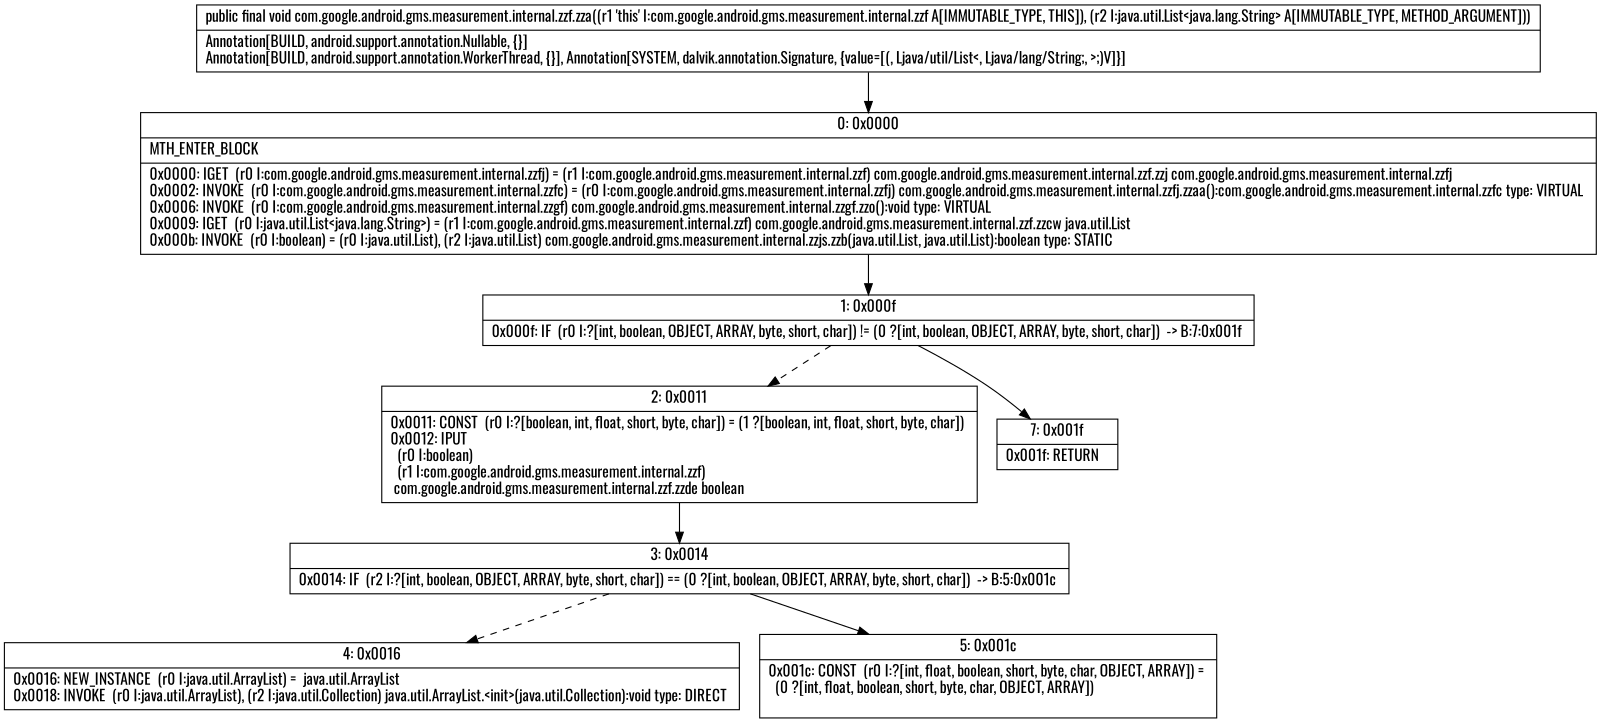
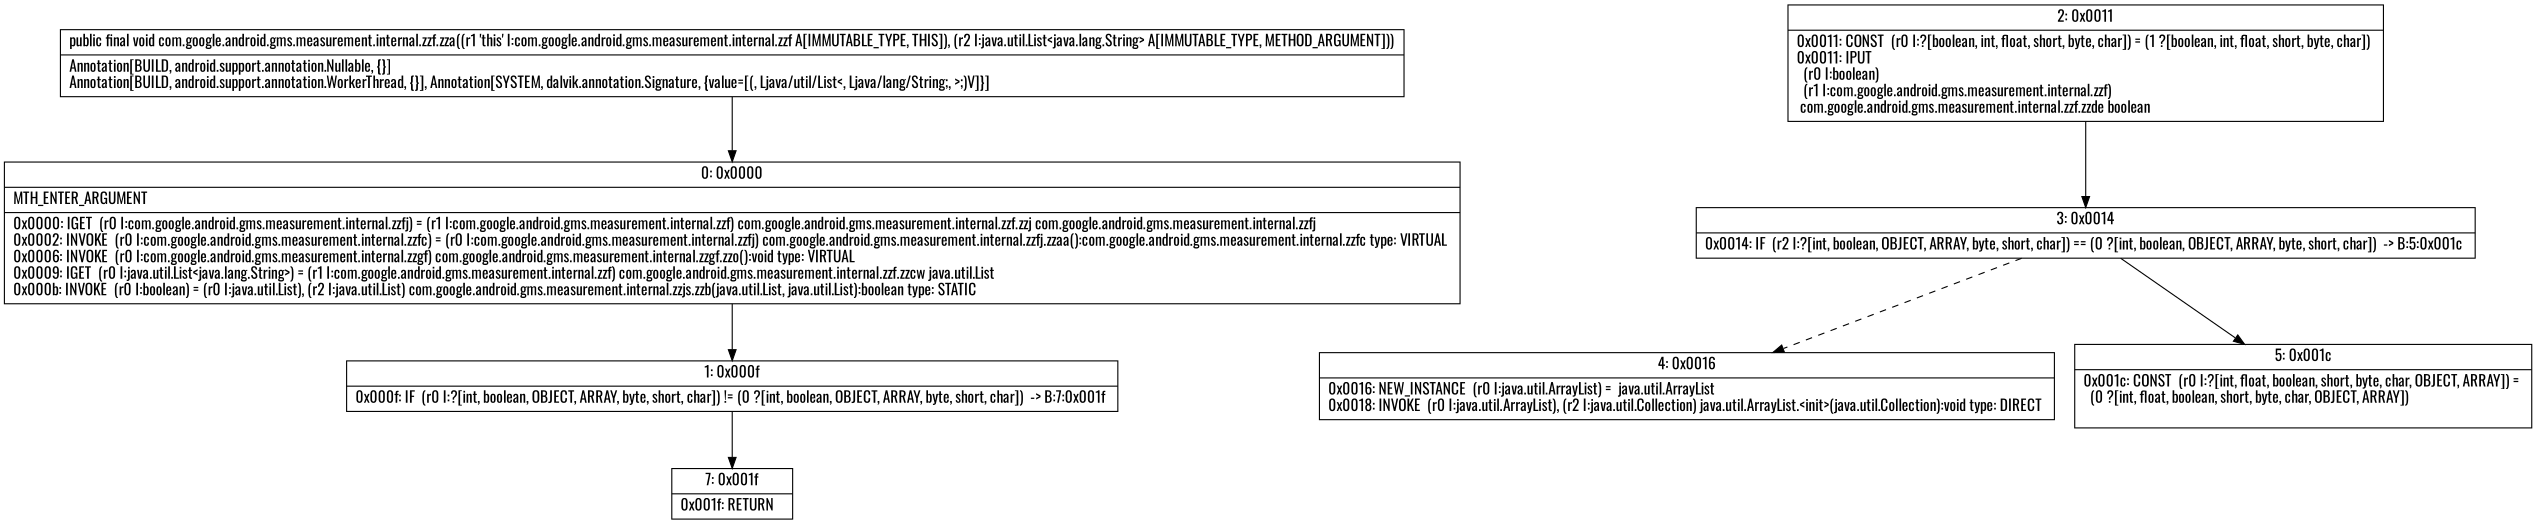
node "0: 0x0000": text "MTH_ENTER_BLOCK" -> "MTH_ENTER_ARGUMENT"
edge "1: 0x000f" -> "2: 0x0011": removed
node "2: 0x0011": text "0x0012: IPUT" -> "0x0011: IPUT"
